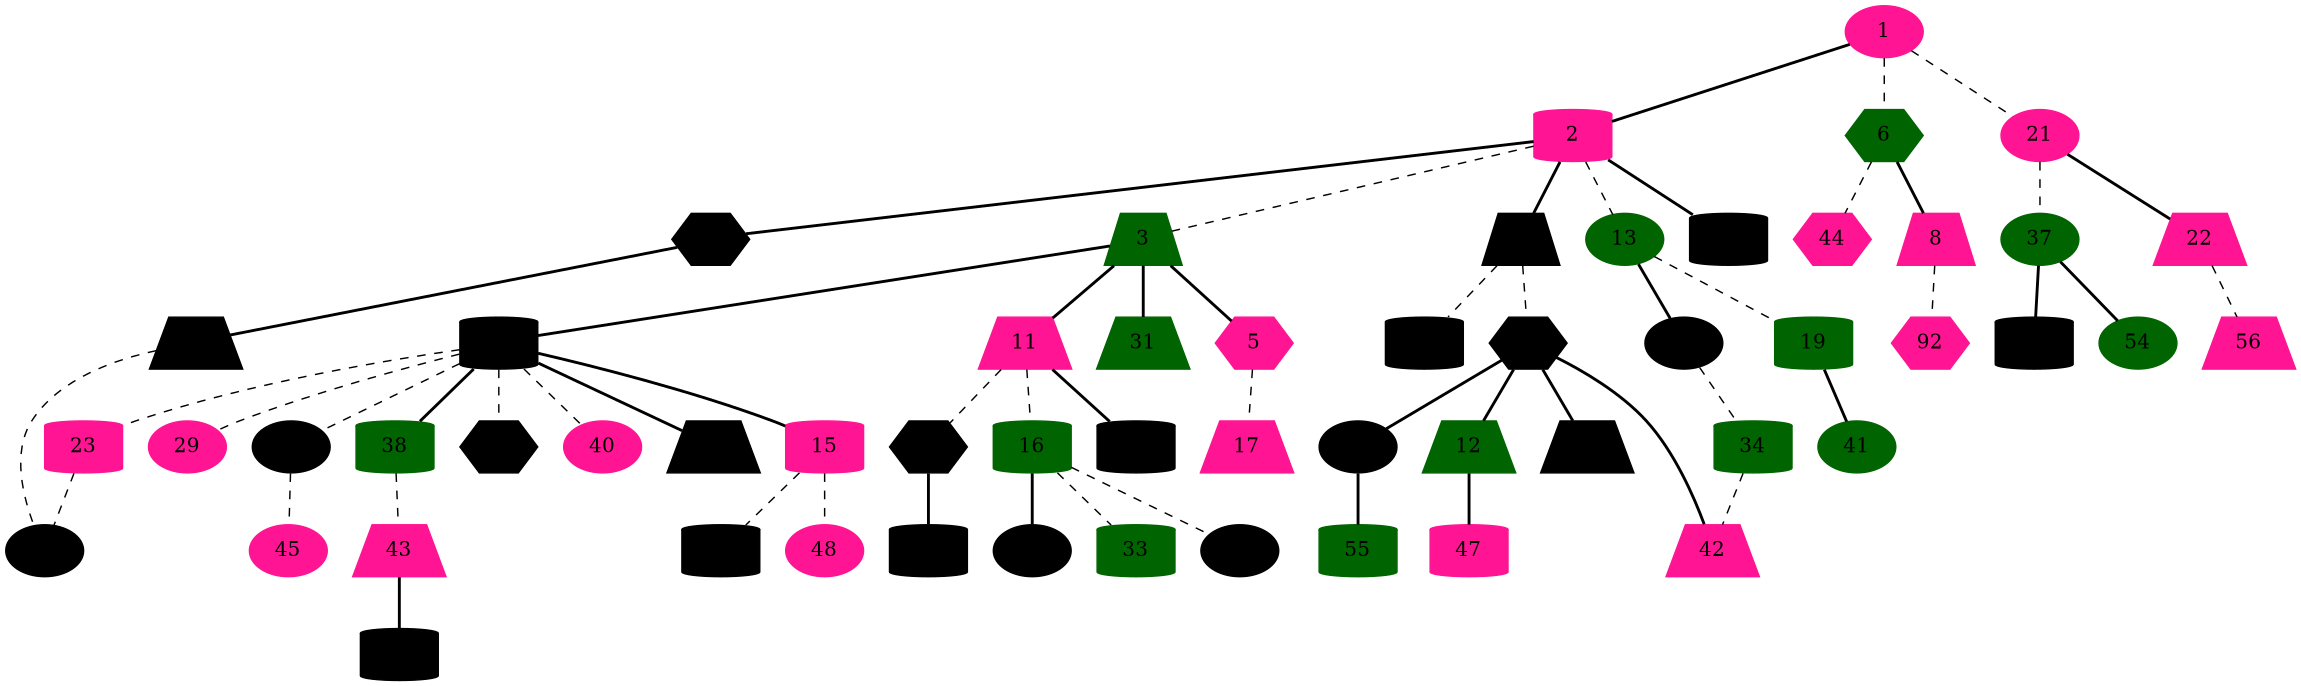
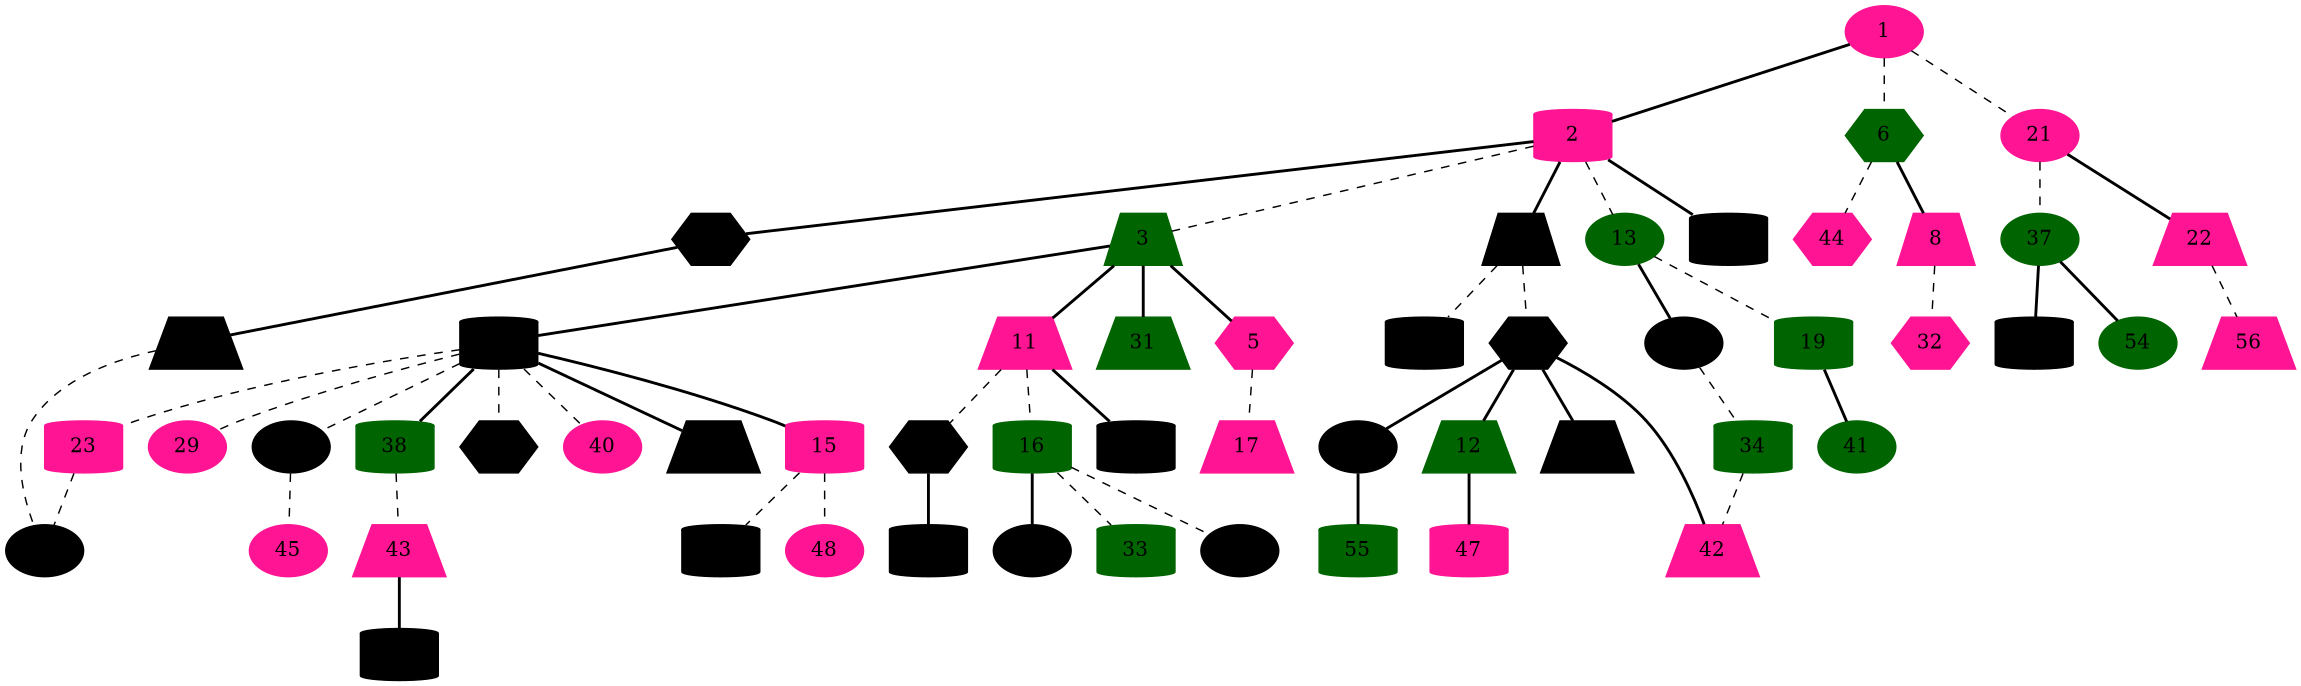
node "92": label "92" -> "32"
